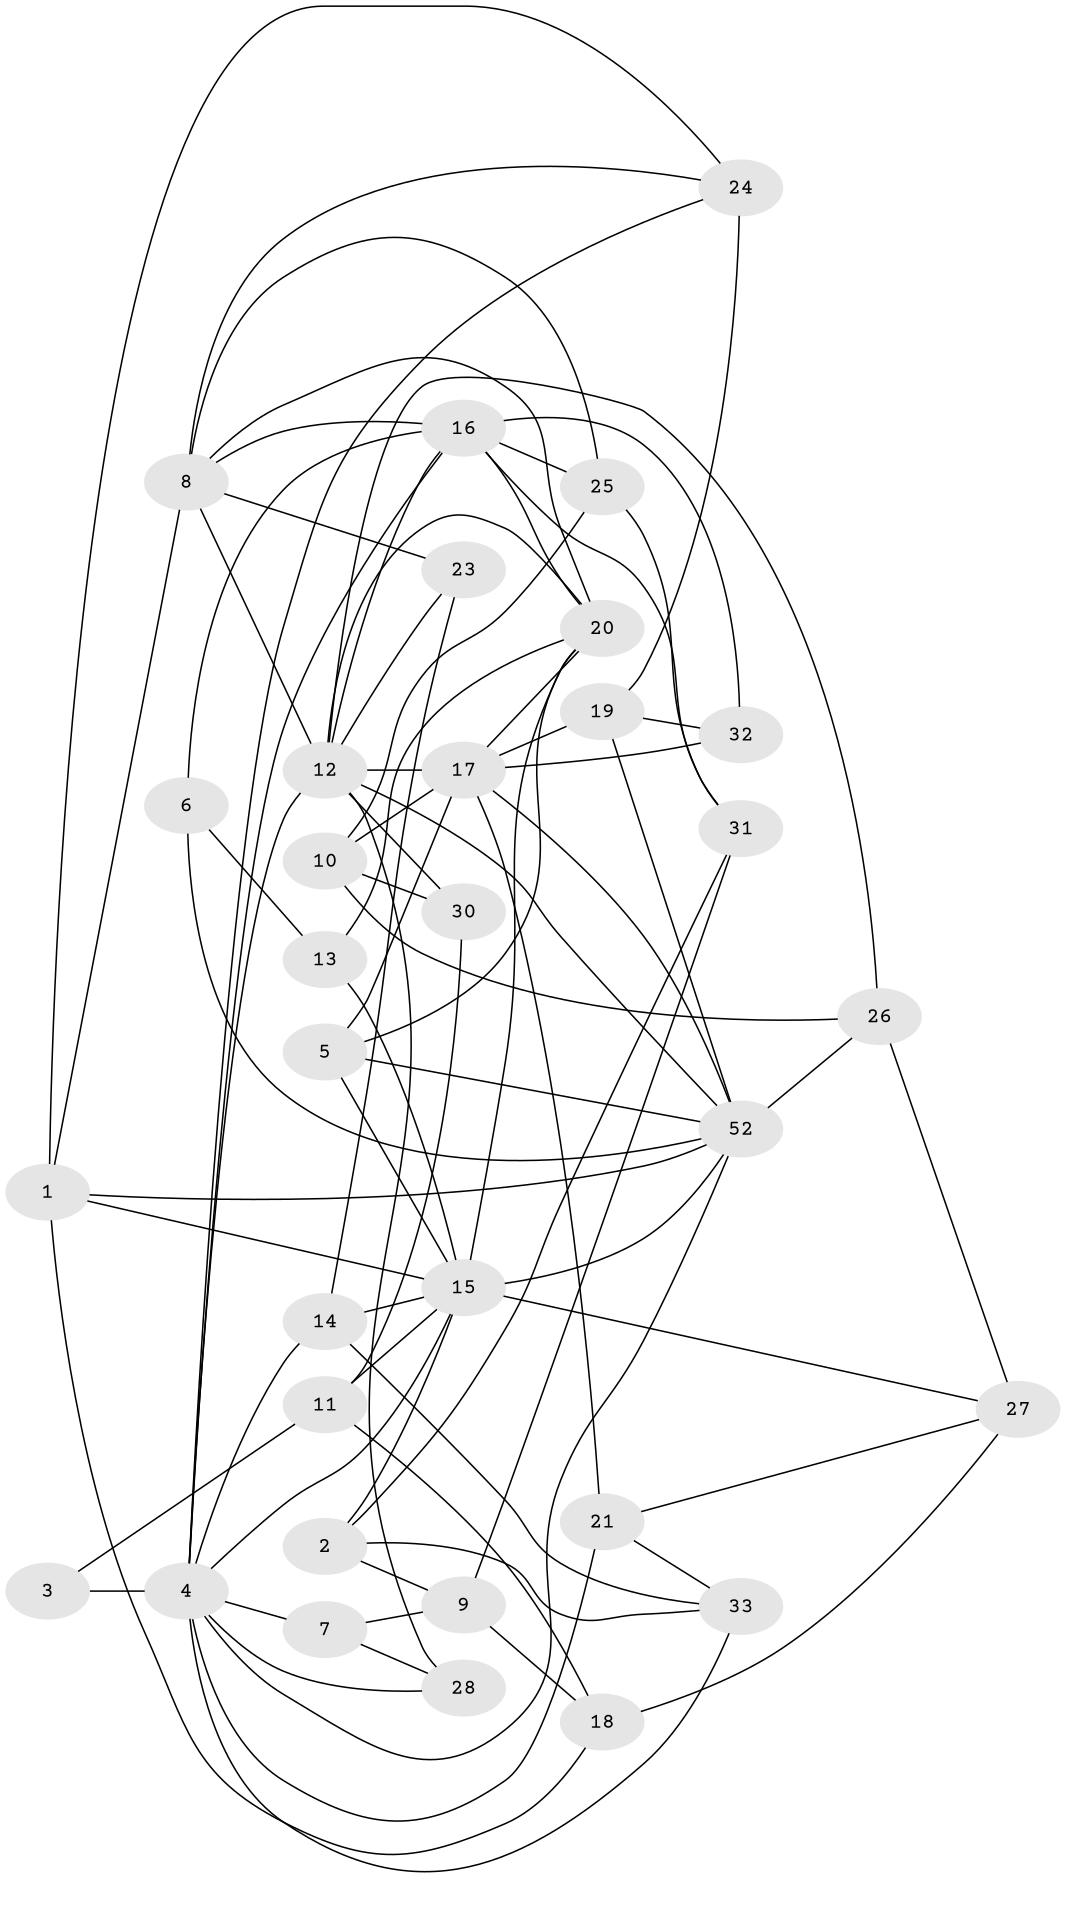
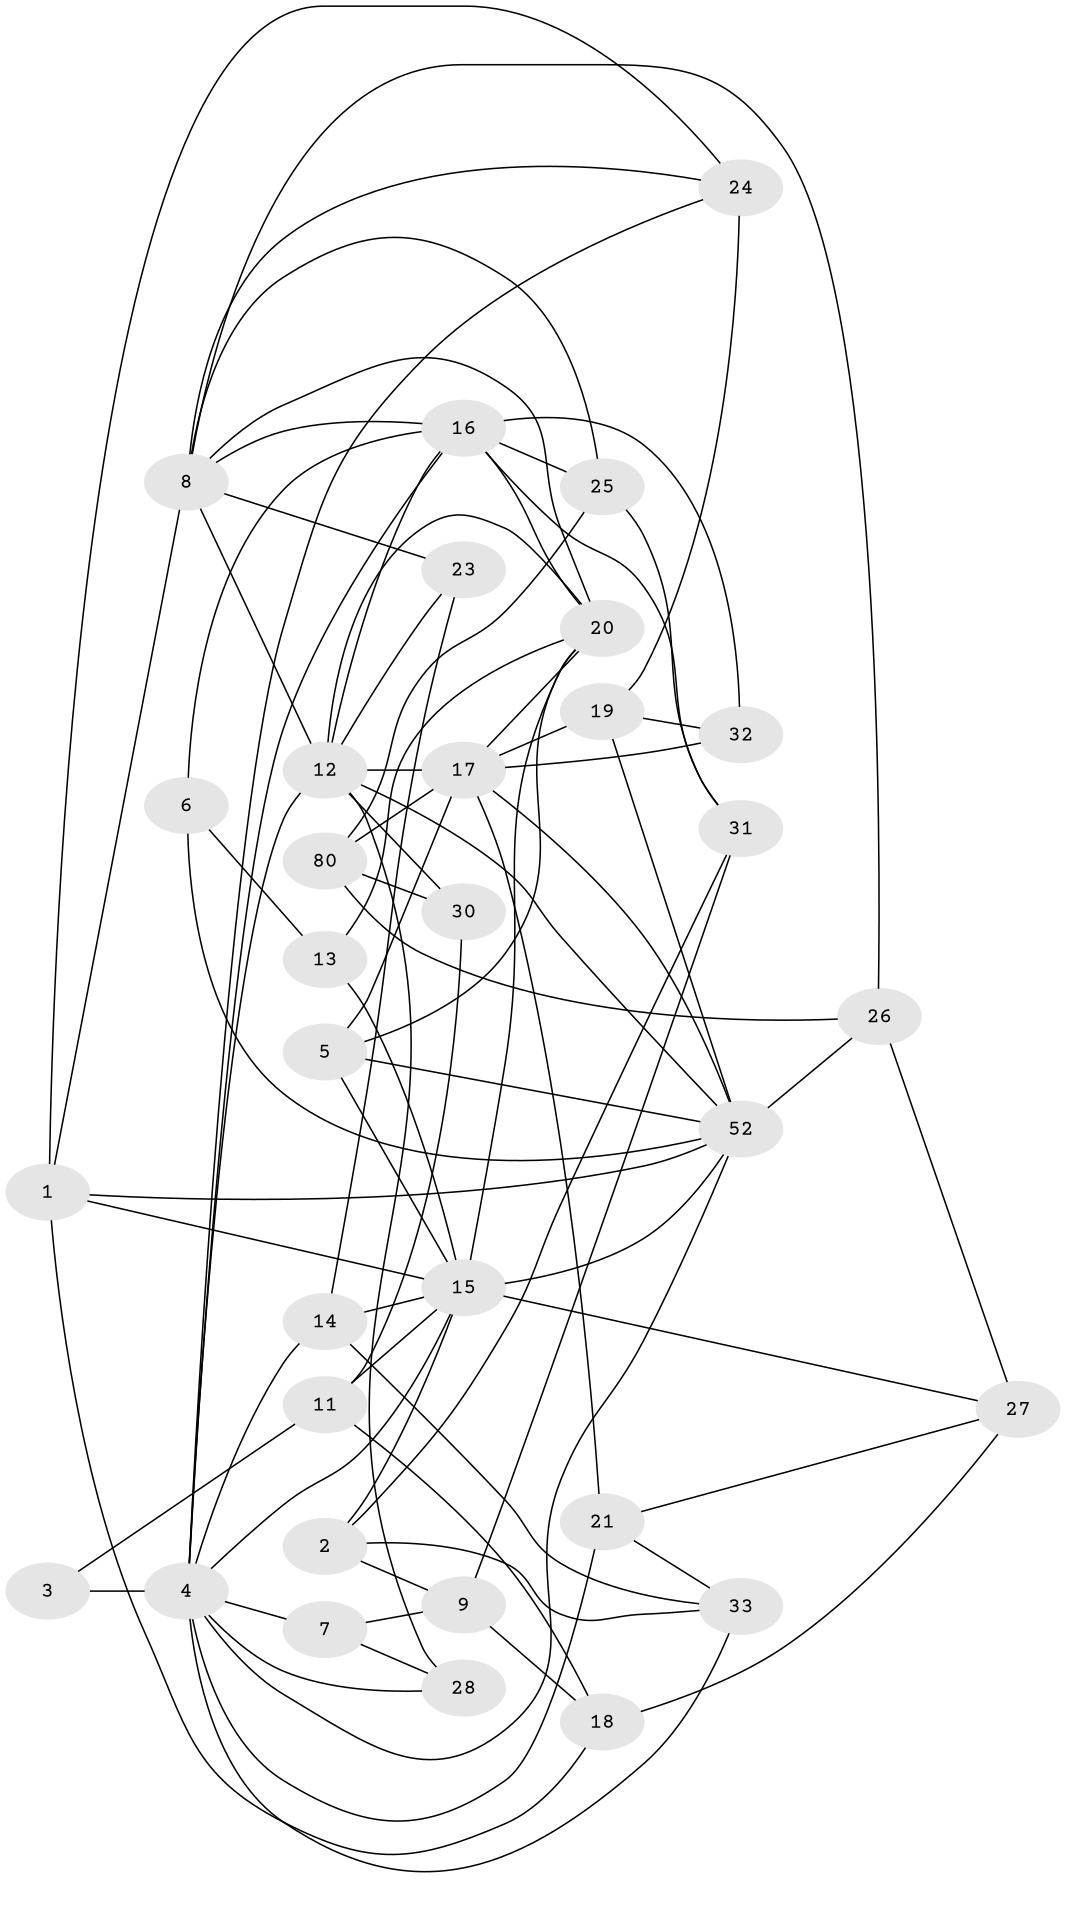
edge "12" -- "26": now "8" -- "26"
node "10": label "10" -> "80"
